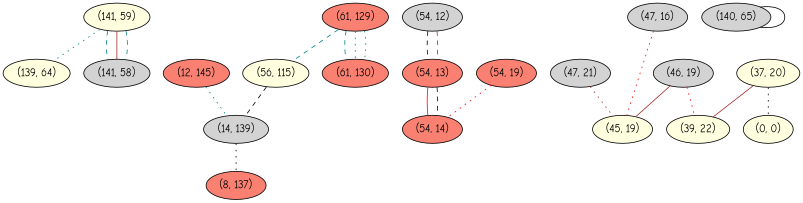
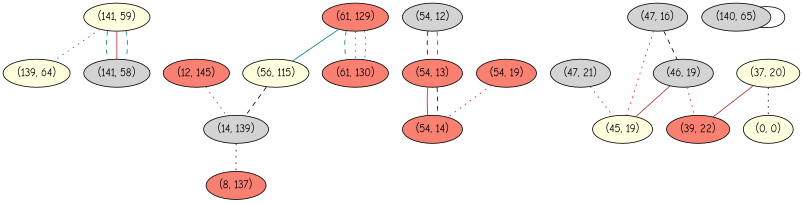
edge "(61, 129)" -- "(56, 115)": style dashed -> solid
edge "(47, 16)" -- "(46, 19)": added
node "(39, 22)": fillcolor lightyellow -> salmon
